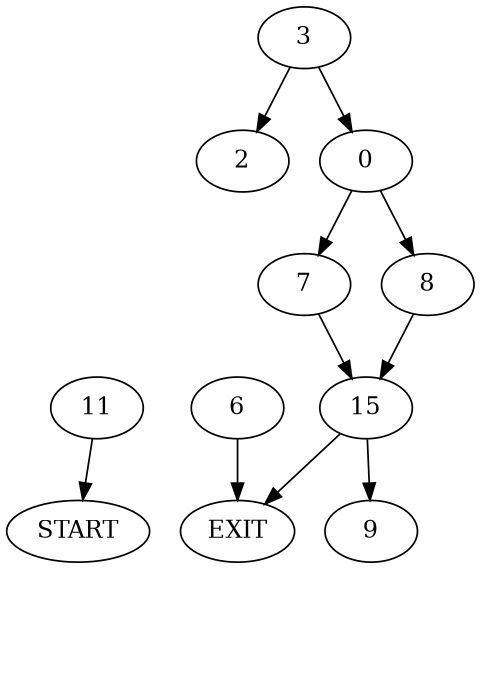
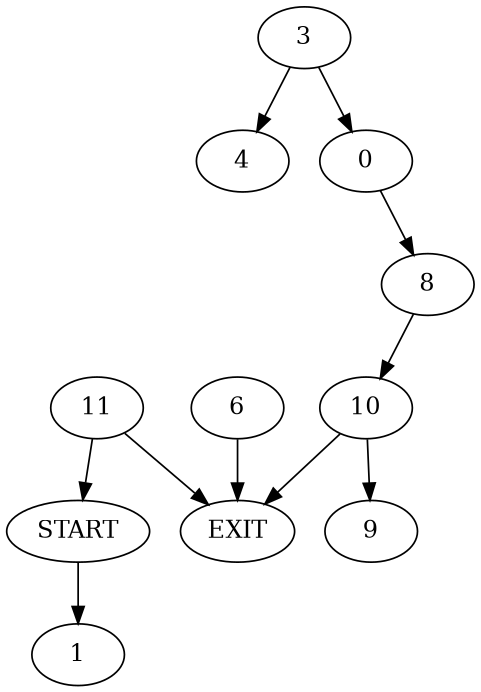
node "2": label "2" -> "4"
node "7": removed
node "15": label "15" -> "10"
edge "11" -> "EXIT": added
node "1": added
